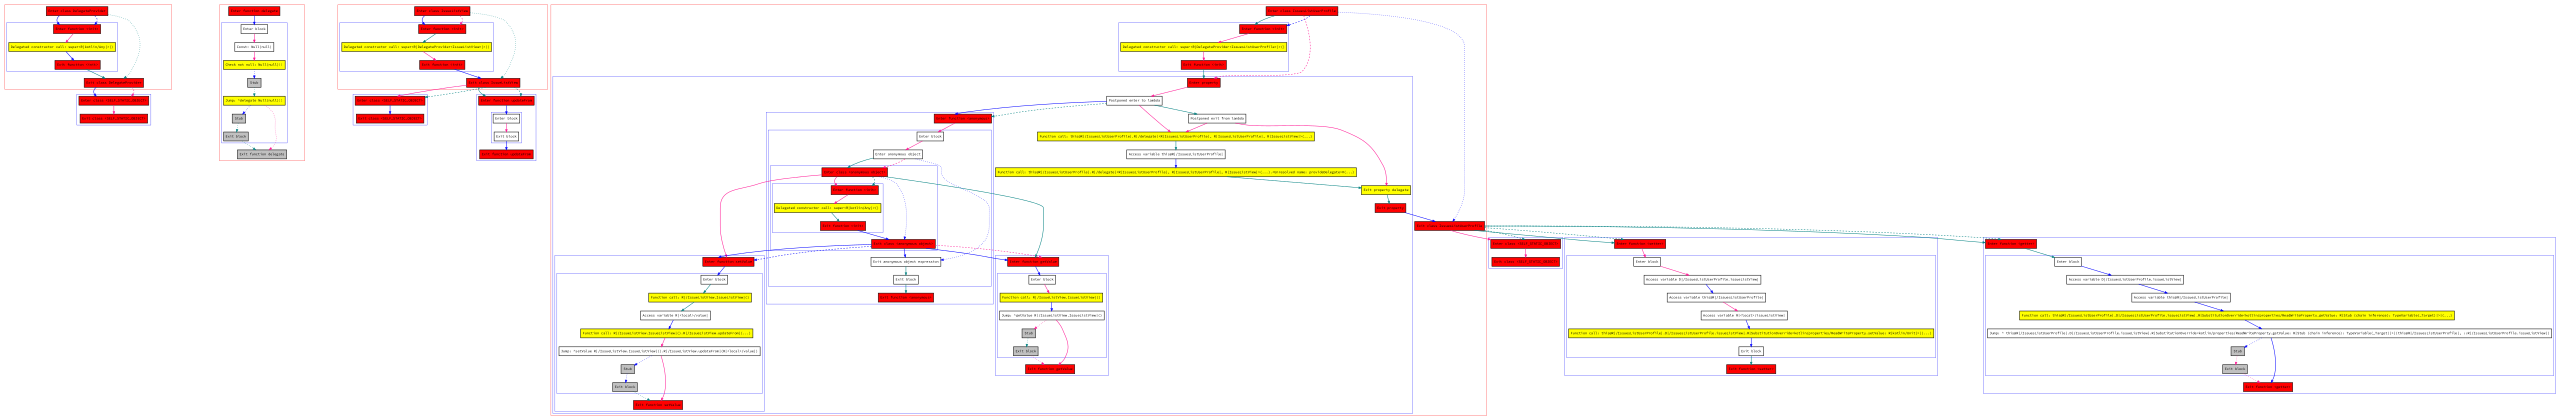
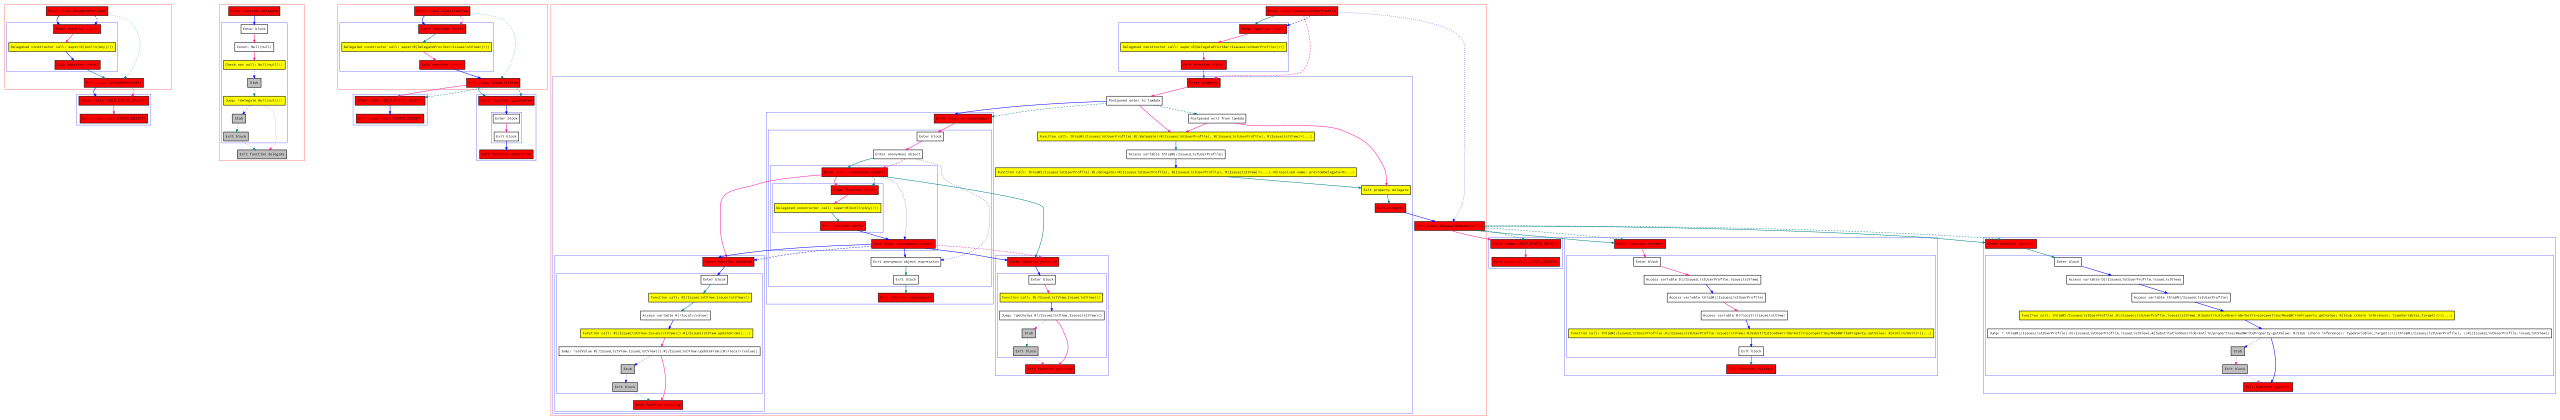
edge "Postponed enter to lambda" -> "Postponed exit from lambda": style solid -> dashed
